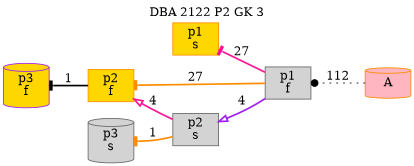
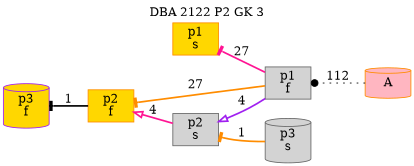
edge "p2 s" -> "p3 s": reversed
